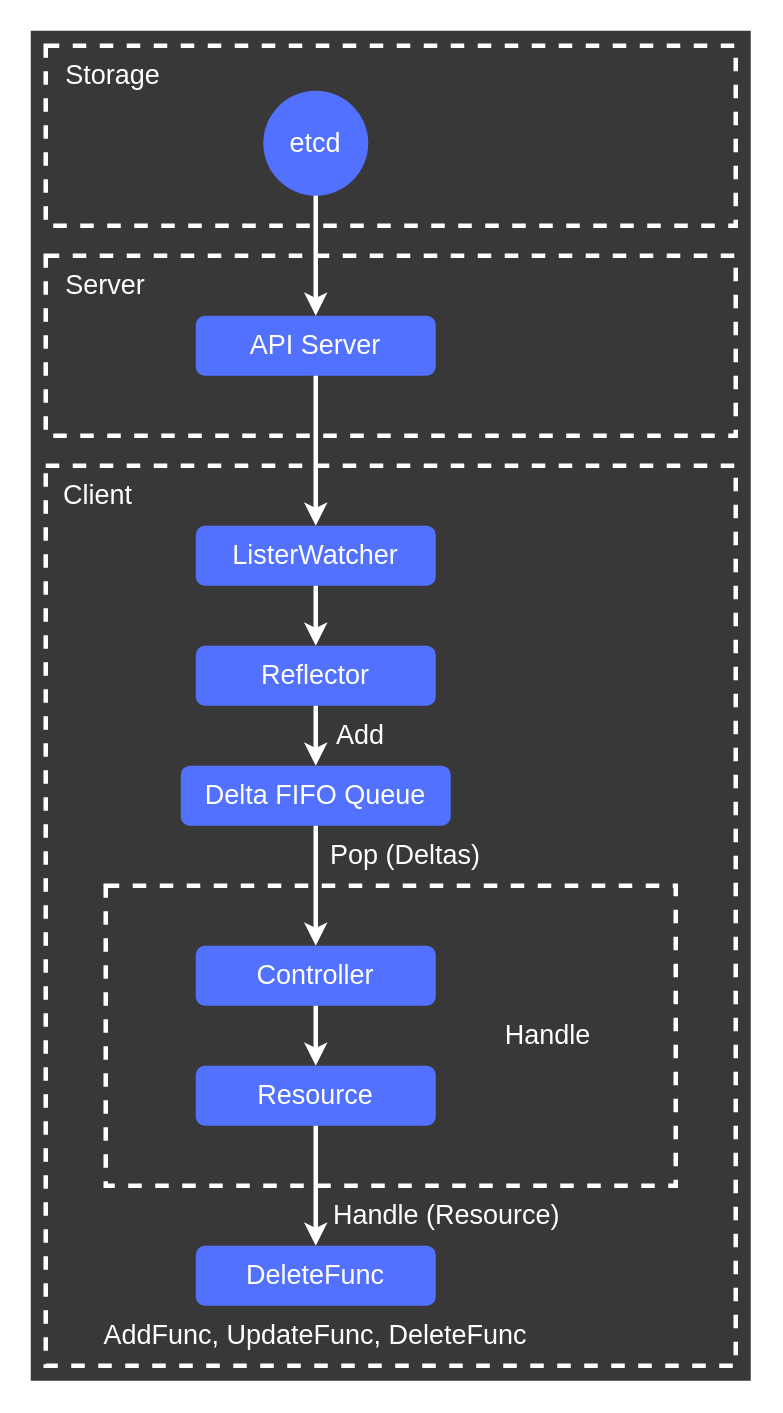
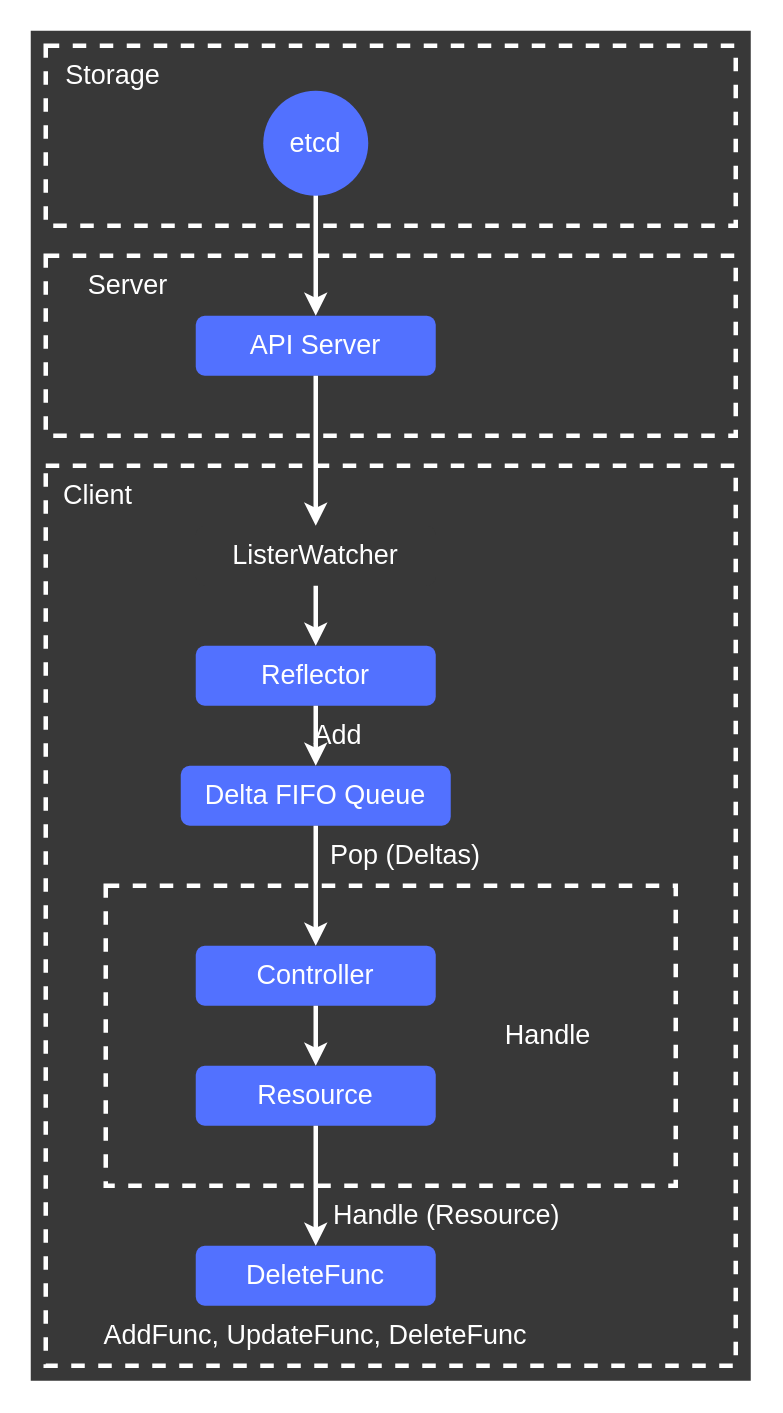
node "Server": moved (106, 286) -> (128, 286)
node "ListerWatcher": fillcolor #5271ff -> #383838
node "Add": moved (361, 736) -> (338, 736)
